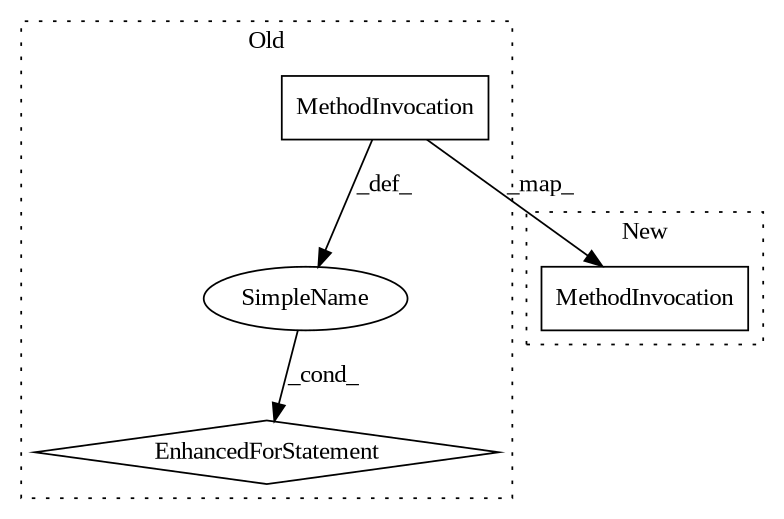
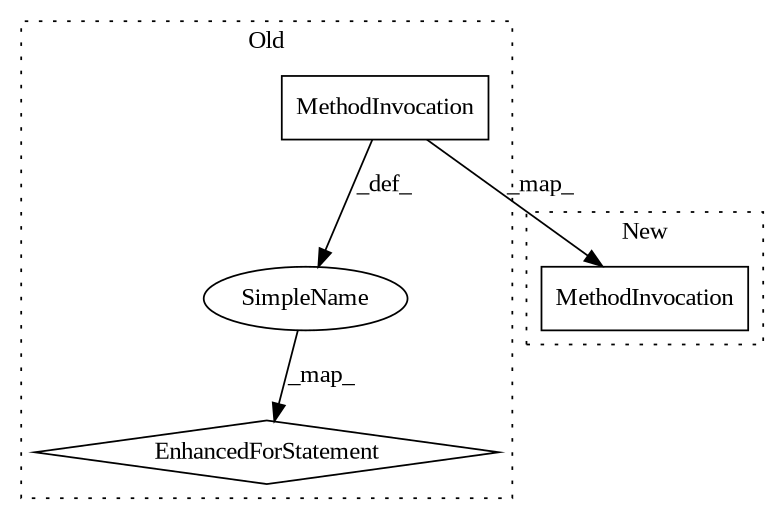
edge "SimpleName" -> "EnhancedForStatement": label "_cond_" -> "_map_"
